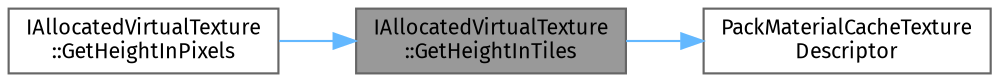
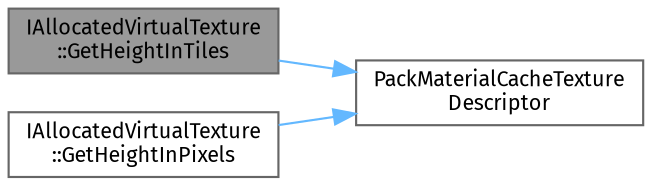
edge "IAllocatedVirtualTexture ::GetHeightInPixels" -> "IAllocatedVirtualTexture ::GetHeightInTiles": now "IAllocatedVirtualTexture ::GetHeightInPixels" -> "PackMaterialCacheTexture Descriptor"
